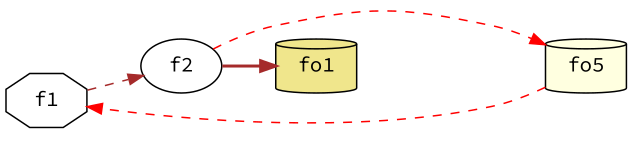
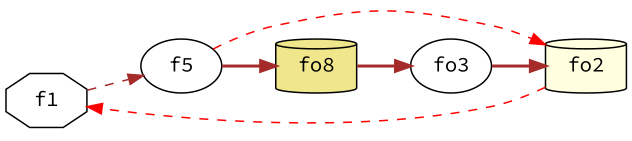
node "f2": label "f2" -> "f5"
node "fo1": label "fo1" -> "fo8"
node "fo3": added
node "fo5": label "fo5" -> "fo2"
